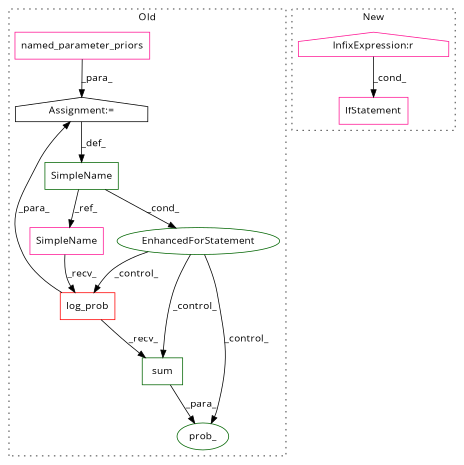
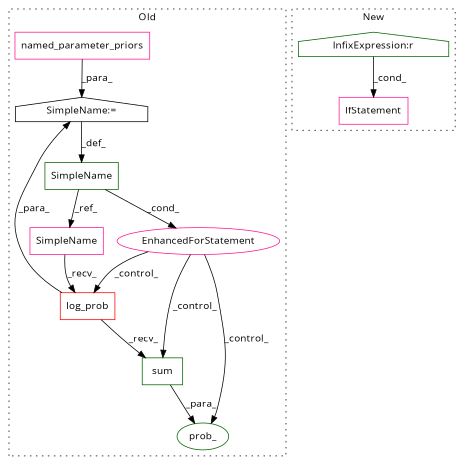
node "InfixExpression:r": color deeppink -> darkgreen
node "Assignment:=": label "Assignment:=" -> "SimpleName:="
node "EnhancedForStatement": color darkgreen -> deeppink
